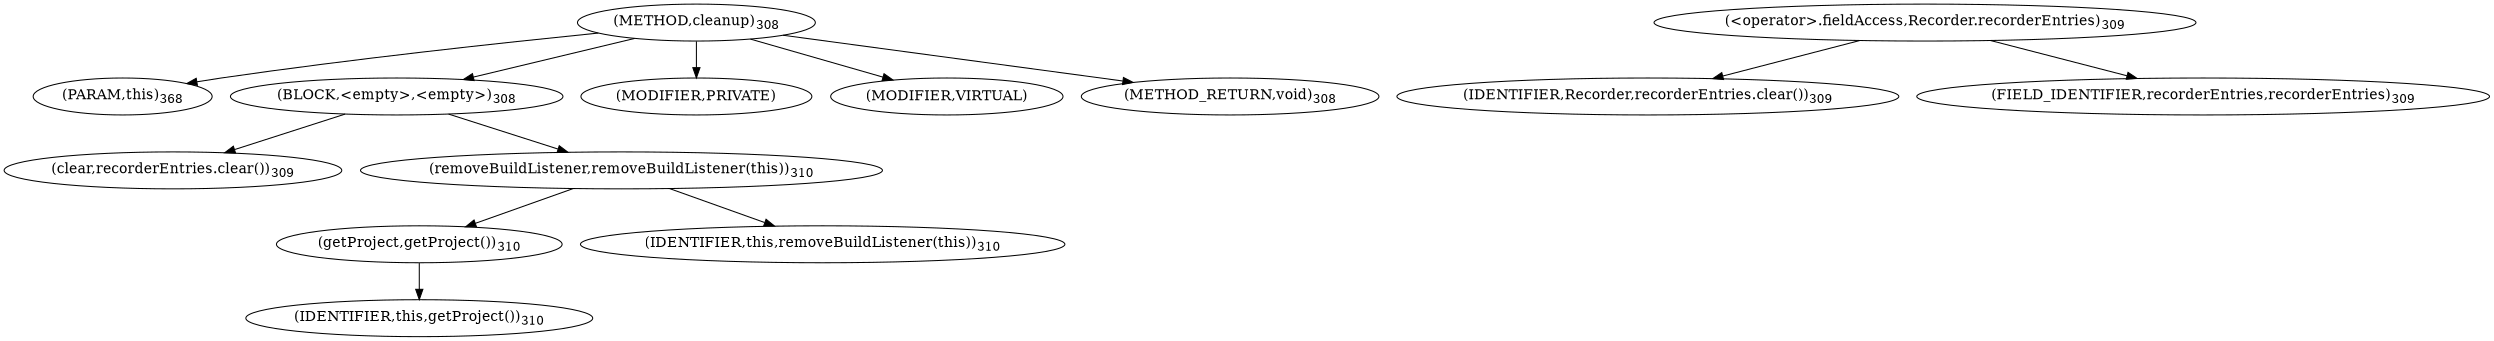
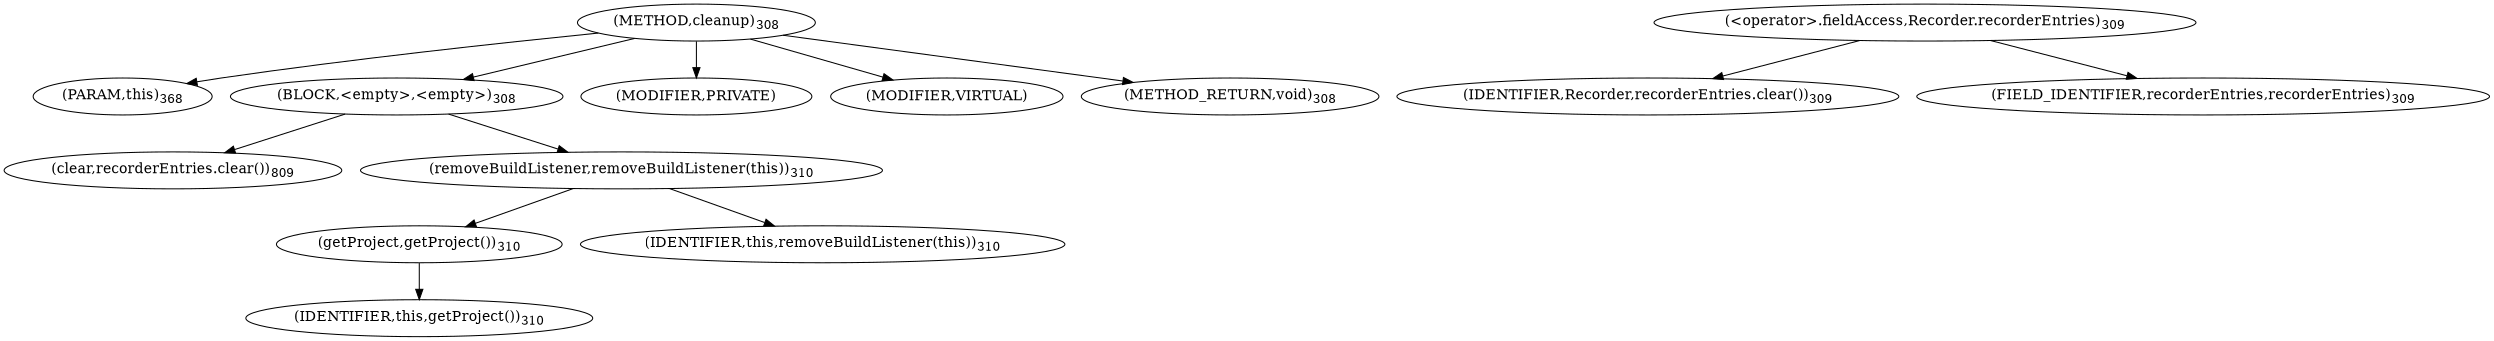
node "(clear,recorderEntries.clear())": text "309" -> "809"
